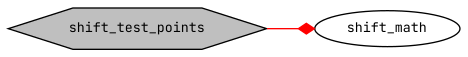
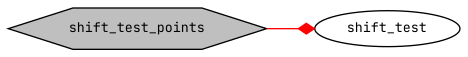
node "shift_math": label "shift_math" -> "shift_test"
